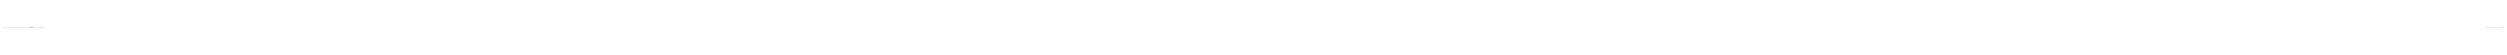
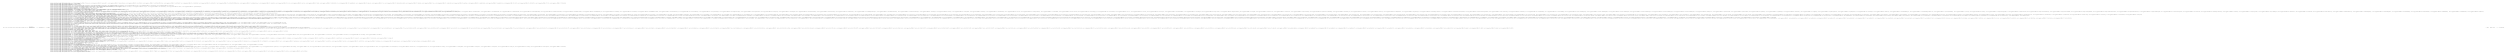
node "6: 0x0000": added
